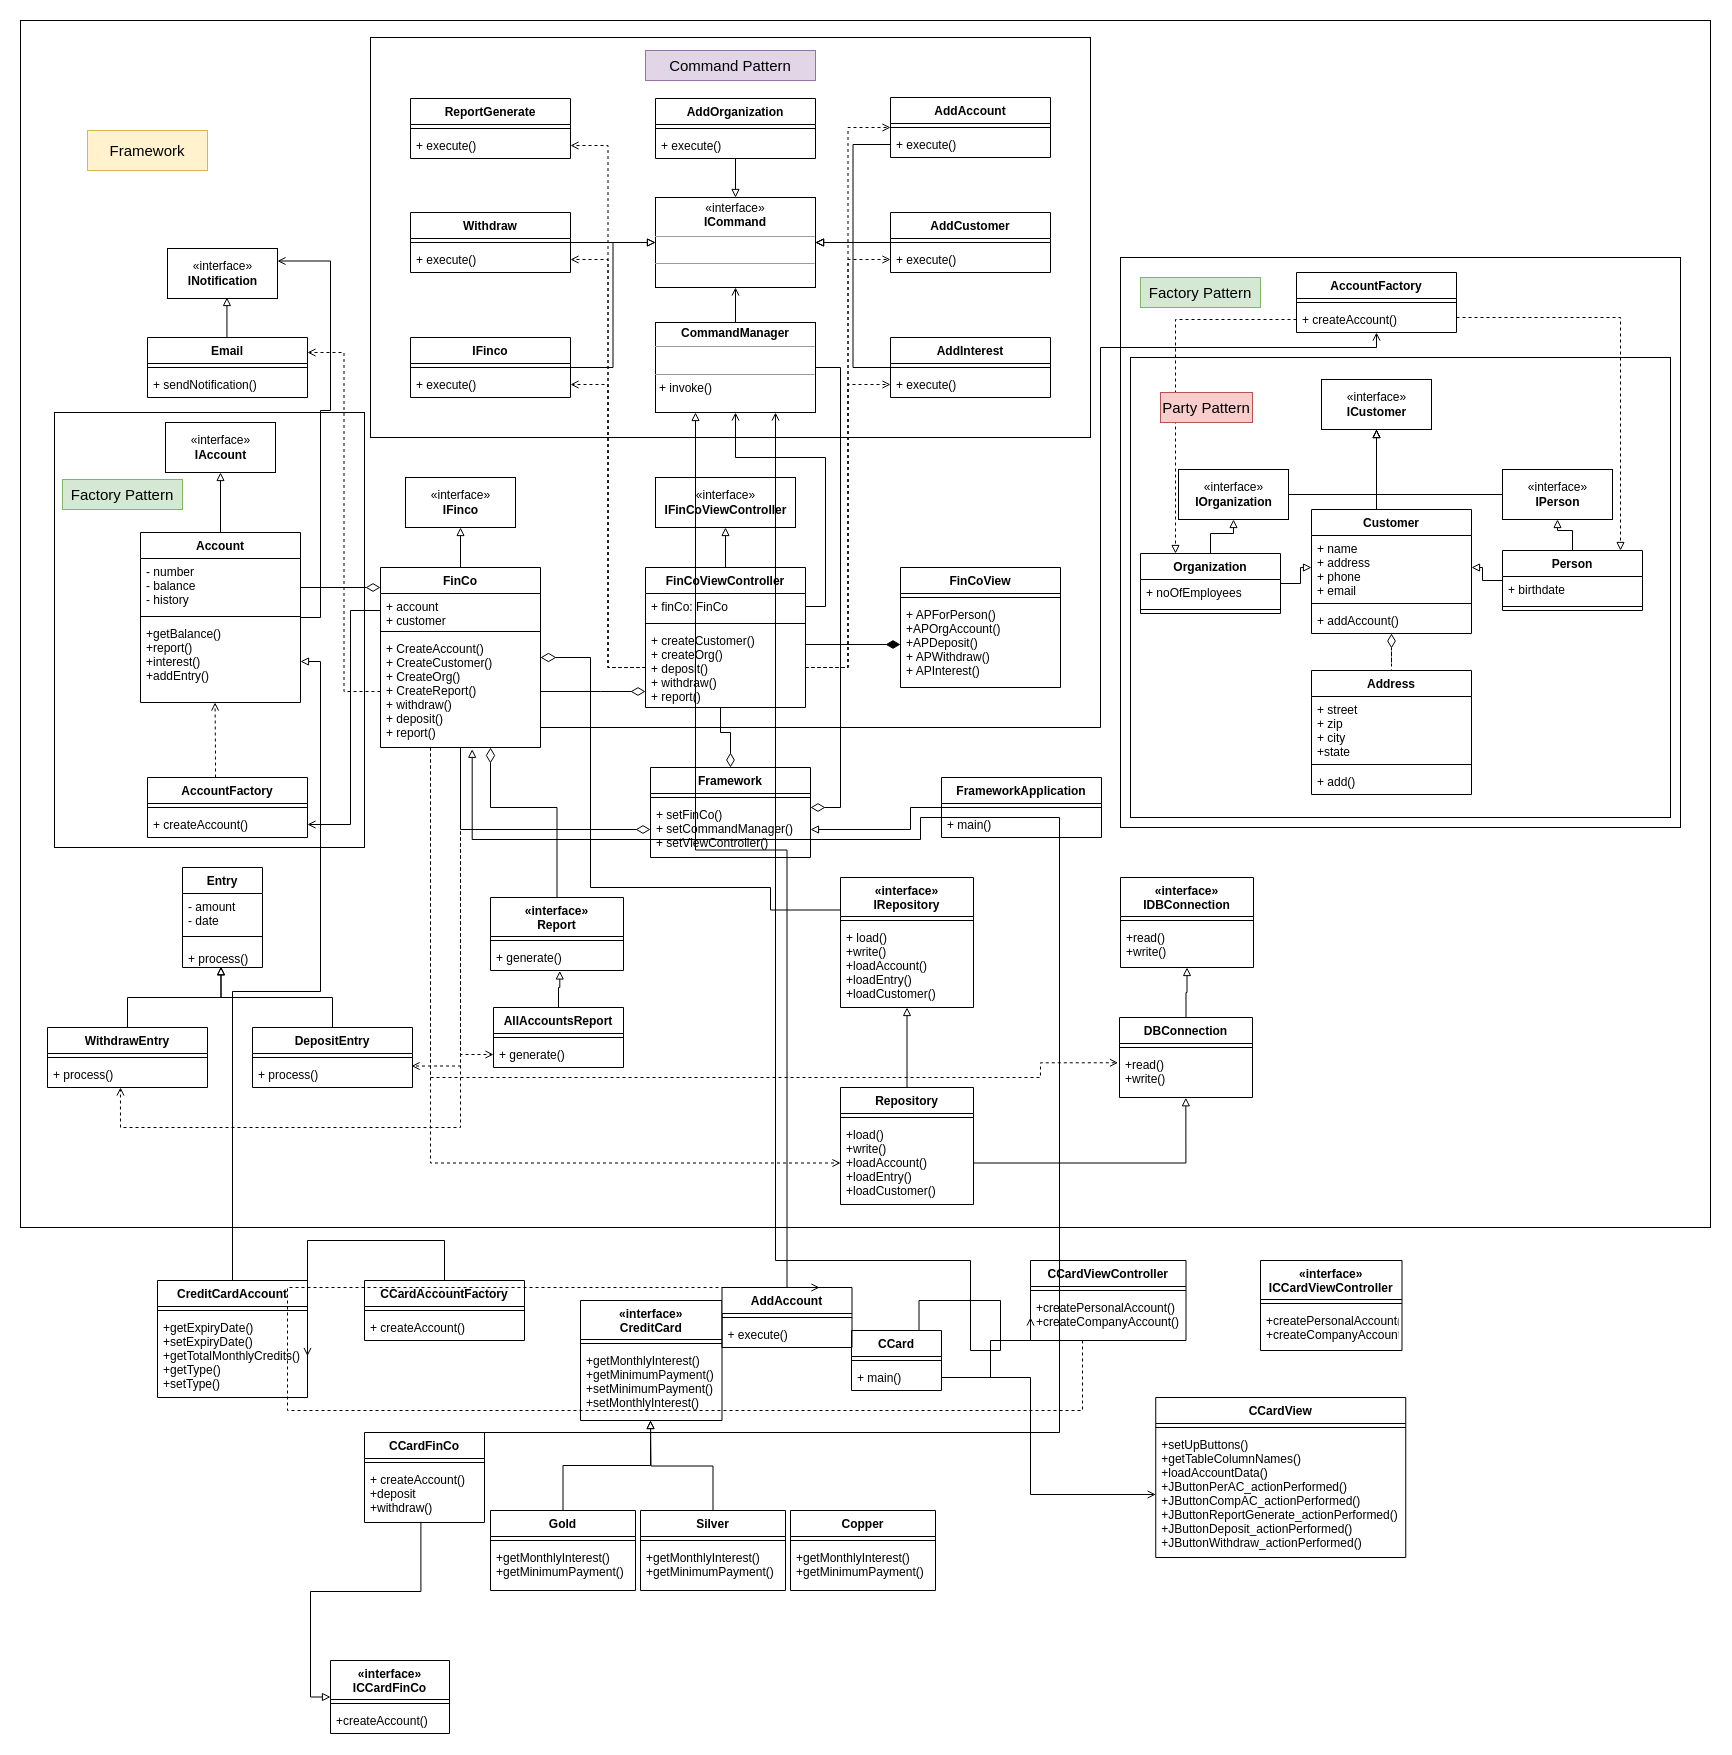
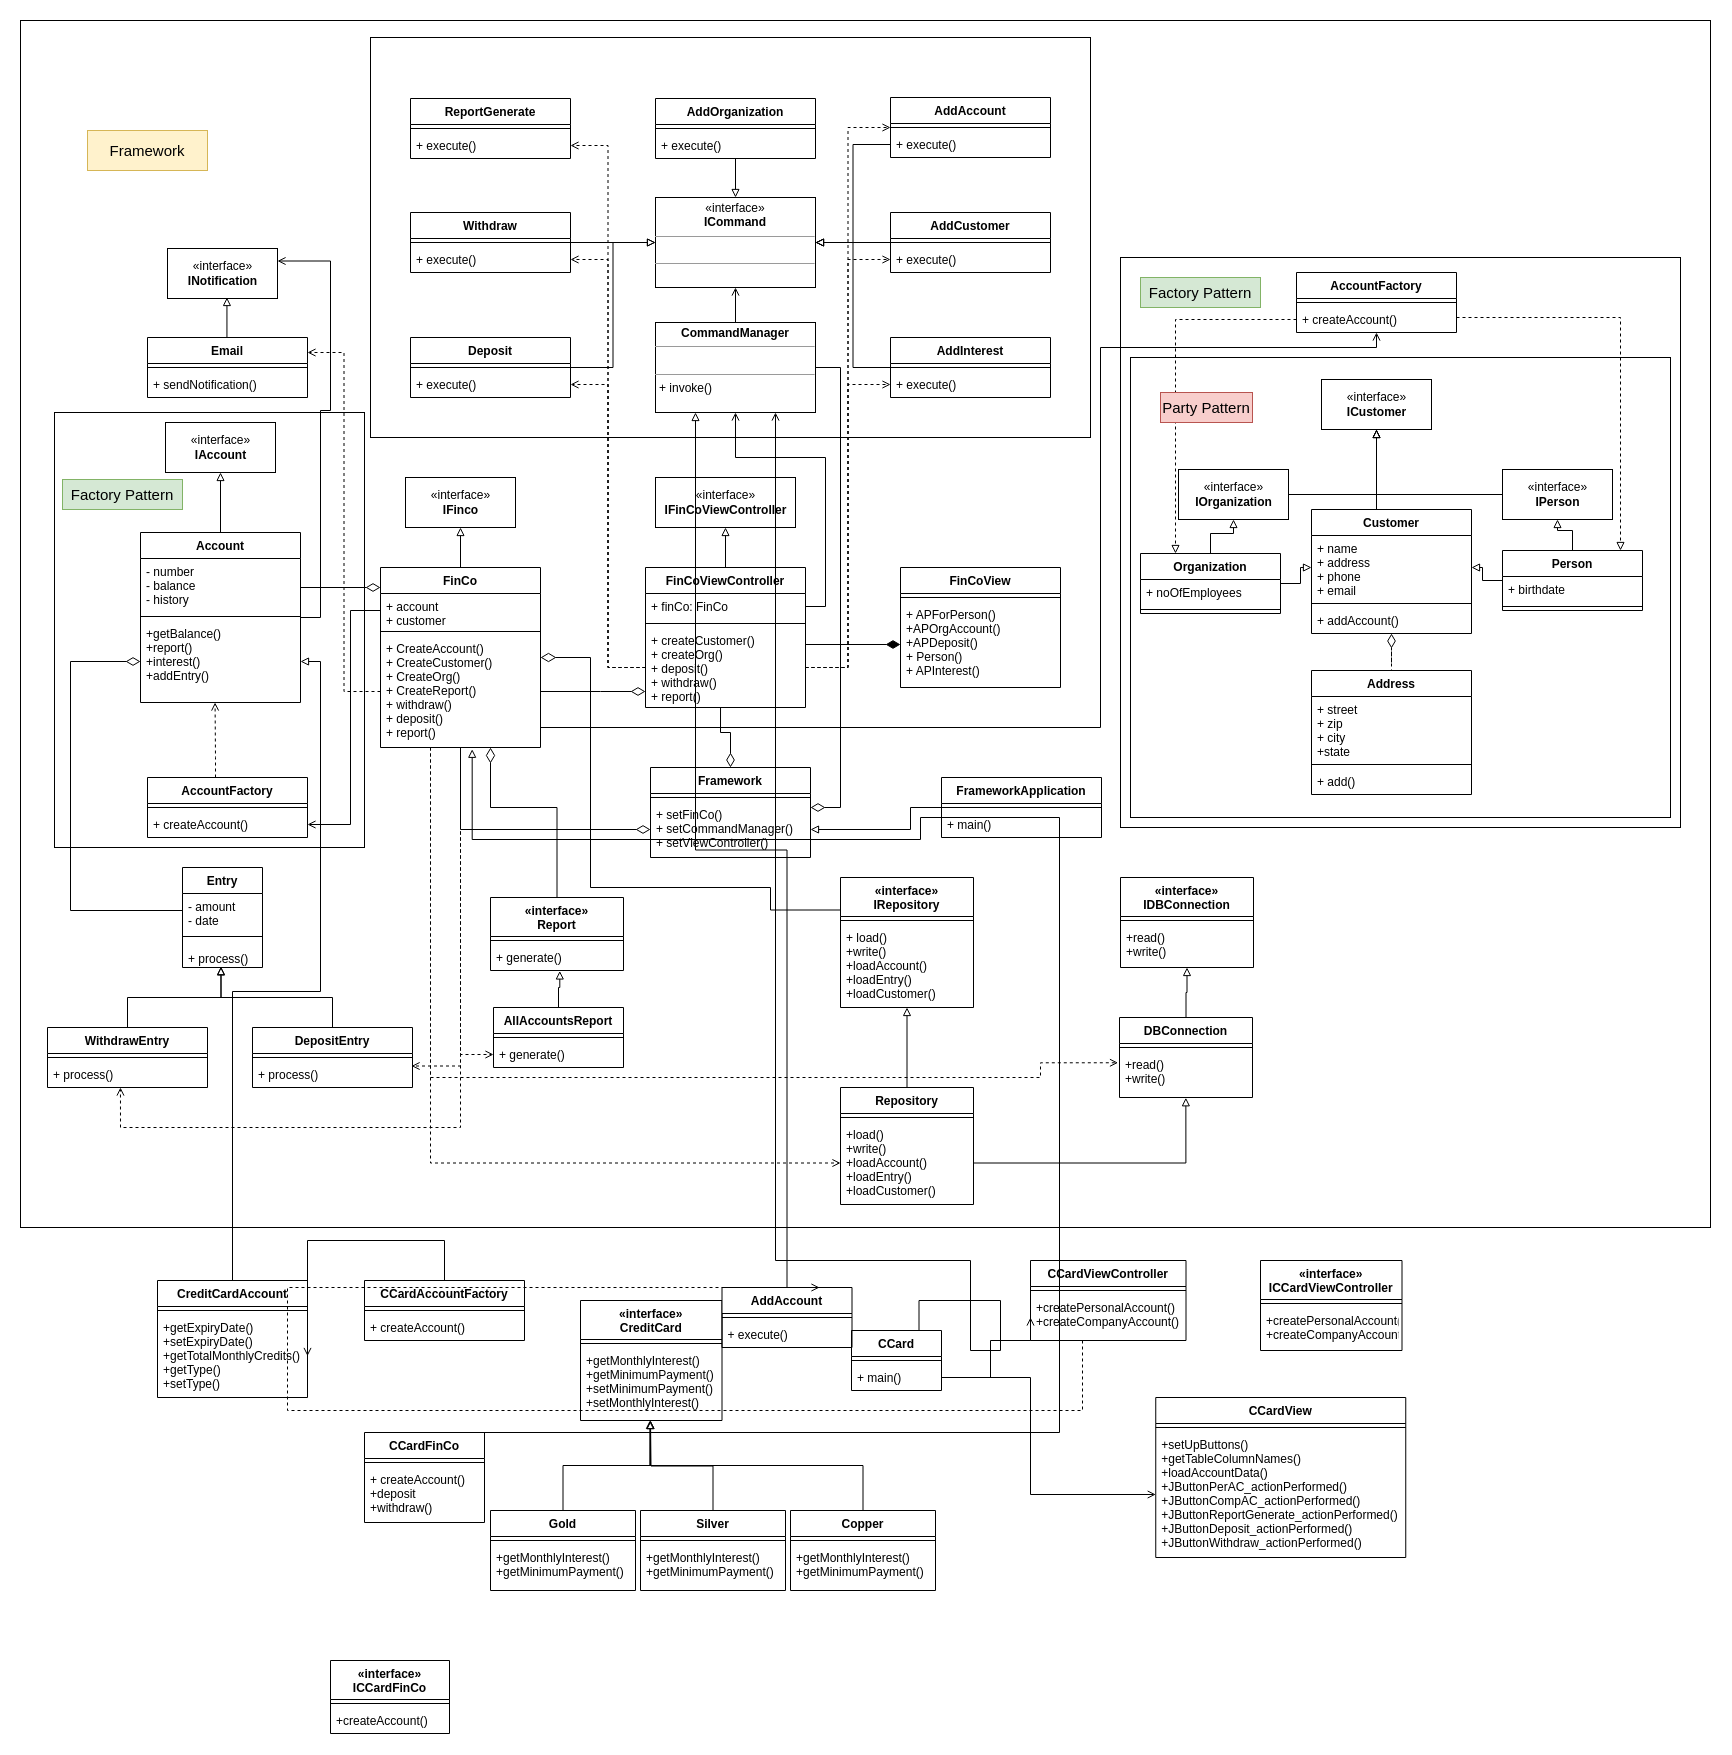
node "Command Pattern": removed
node "IFinco": label "IFinco" -> "Deposit"
node "+ APForPerson() +APOrgAccount() +APDeposit() + APWithdraw() + APInterest()": label "+ APForPerson() +APOrgAccount() +APDeposit() + APWithdraw() + APInterest()" -> "+ APForPerson() +APOrgAccount() +APDeposit() + Person() + APInterest()"
edge "- amount - date" -> "+getBalance() +report() +interest() +addEntry()": added
edge "Copper" -> "+getMonthlyInterest() +getMinimumPayment() +setMinimumPayment() +setMonthlyInterest()": added
edge "+ createAccount() +deposit +withdraw()" -> "«interface» ICCardFinCo": removed
